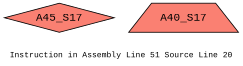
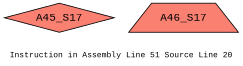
node "A40_S17": label "A40_S17" -> "A46_S17"
